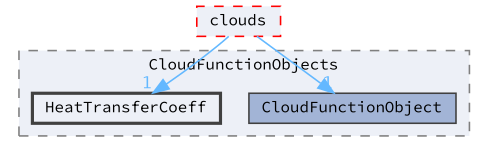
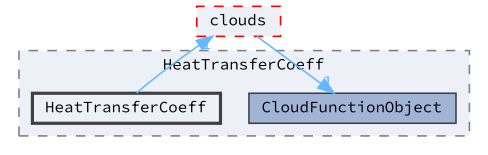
edge "clouds" -> "HeatTransferCoeff": reversed
cluster "CloudFunctionObjects": label "CloudFunctionObjects" -> "HeatTransferCoeff"
